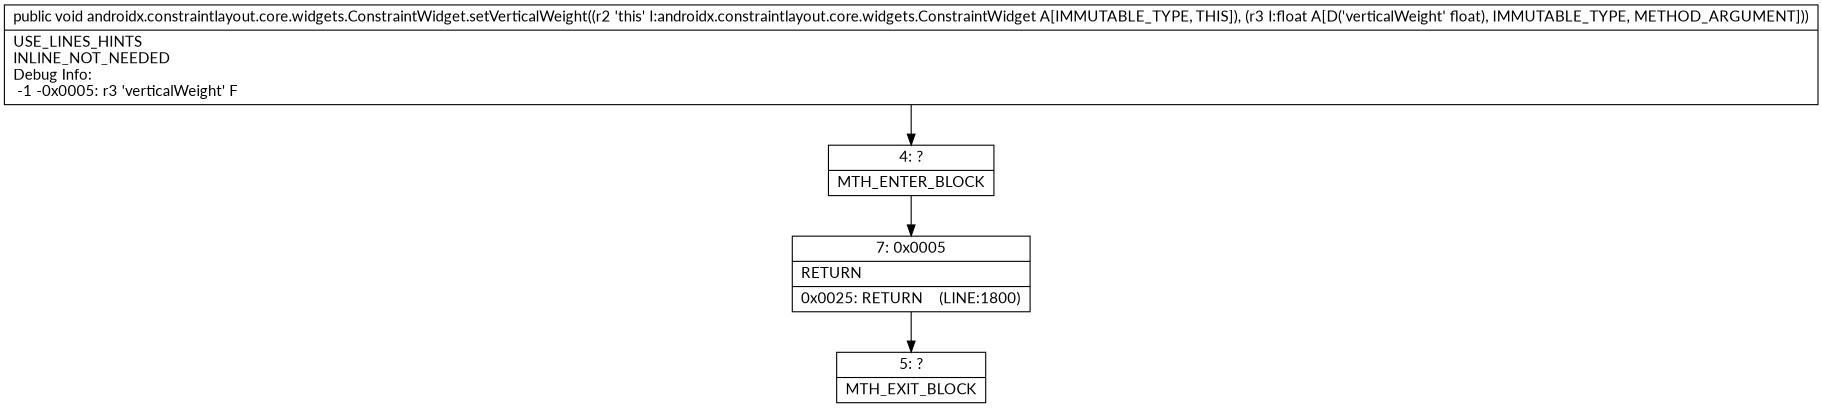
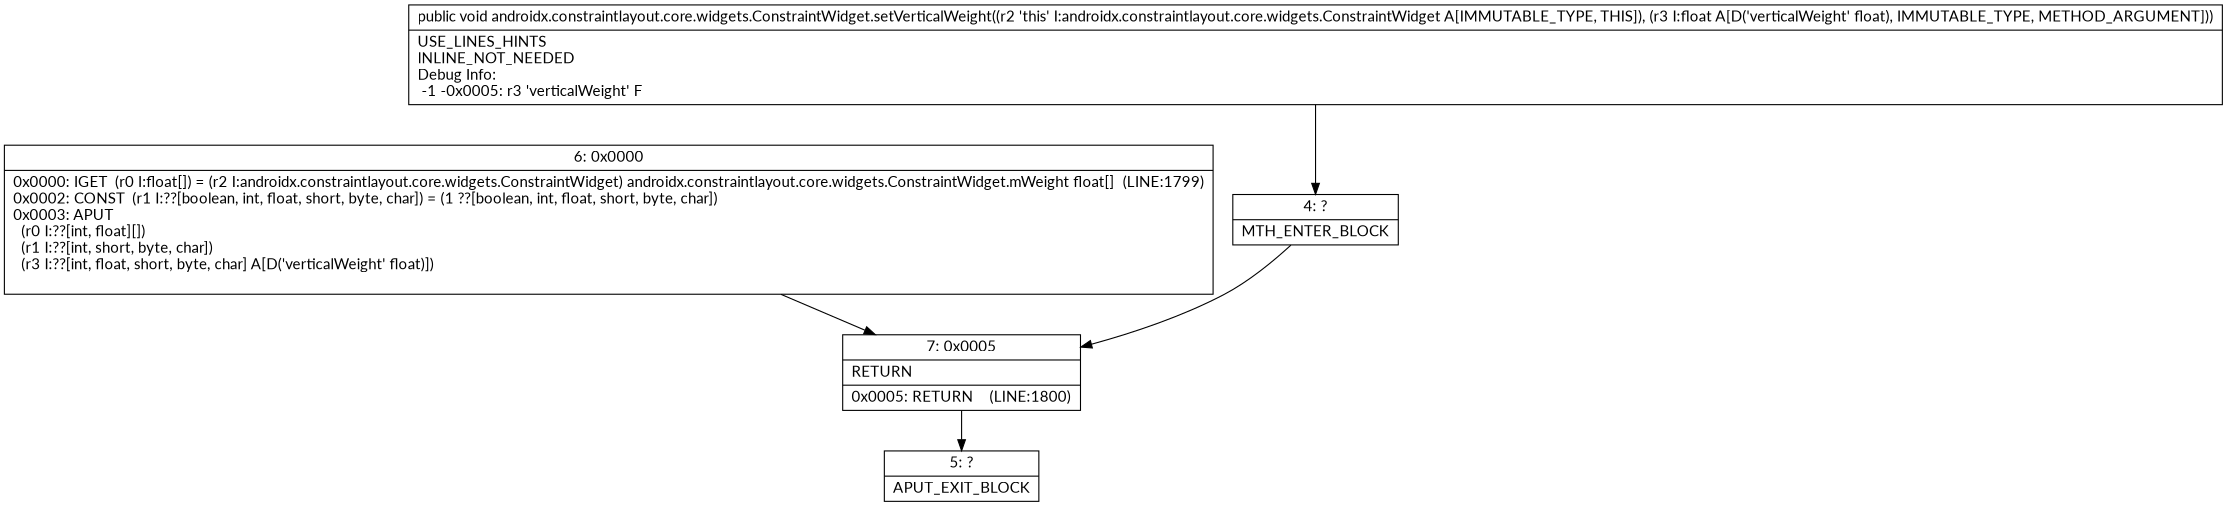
node "6: 0x0000": added
node "7: 0x0005": text "0x0025: RETURN    (LINE:1800)" -> "0x0005: RETURN    (LINE:1800)"
node "5: ?": text "MTH_EXIT_BLOCK" -> "APUT_EXIT_BLOCK"
